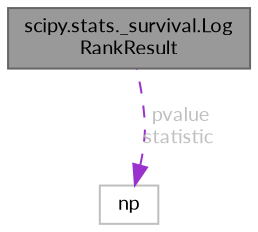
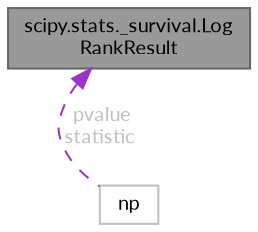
edge "scipy.stats._survival.Log RankResult" -> "np": reversed
